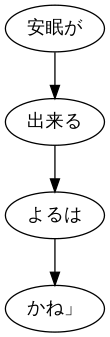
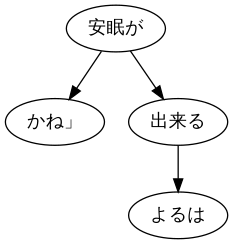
edge "よるは" -> "かね」": now "安眠が" -> "かね」"
